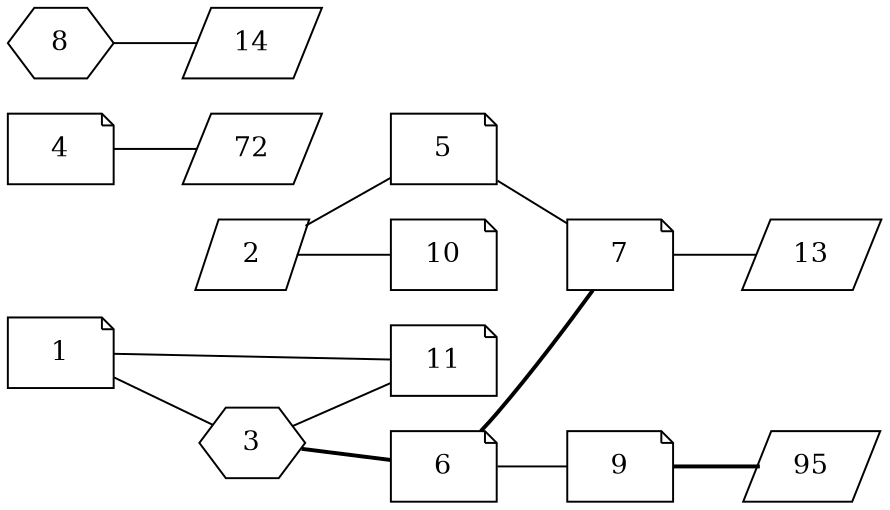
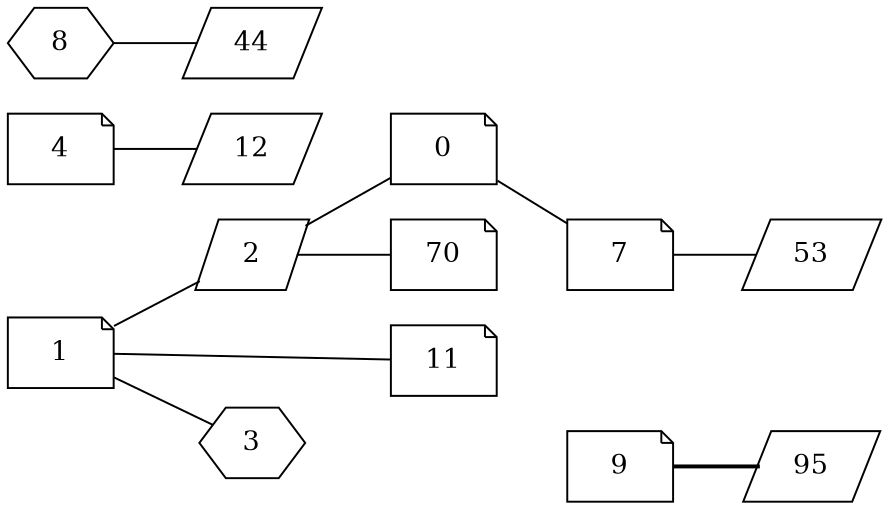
node "14": label "14" -> "44"
node "72": label "72" -> "12"
node "5": label "5" -> "0"
node "10": label "10" -> "70"
node "13": label "13" -> "53"
edge "2" -- "1": added
edge "11" -- "3": removed
node "6": removed
